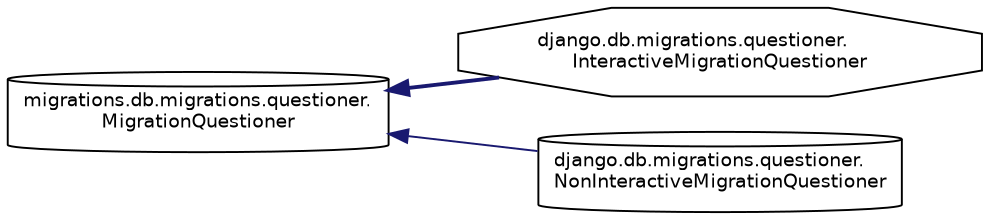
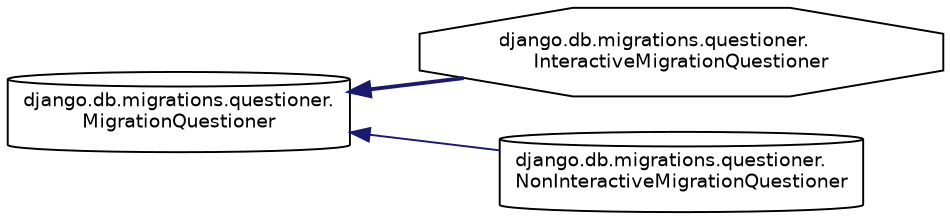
node "migrations.db.migrations.questioner. MigrationQuestioner": label "migrations.db.migrations.questioner. MigrationQuestioner" -> "django.db.migrations.questioner. MigrationQuestioner"
